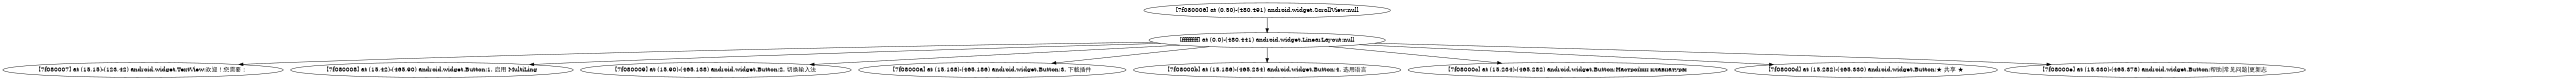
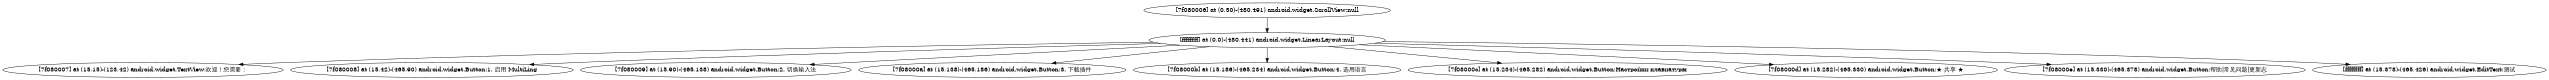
node "[ffffffff] at (15,378)-(465,426) android.widget.EditText:测试": added
